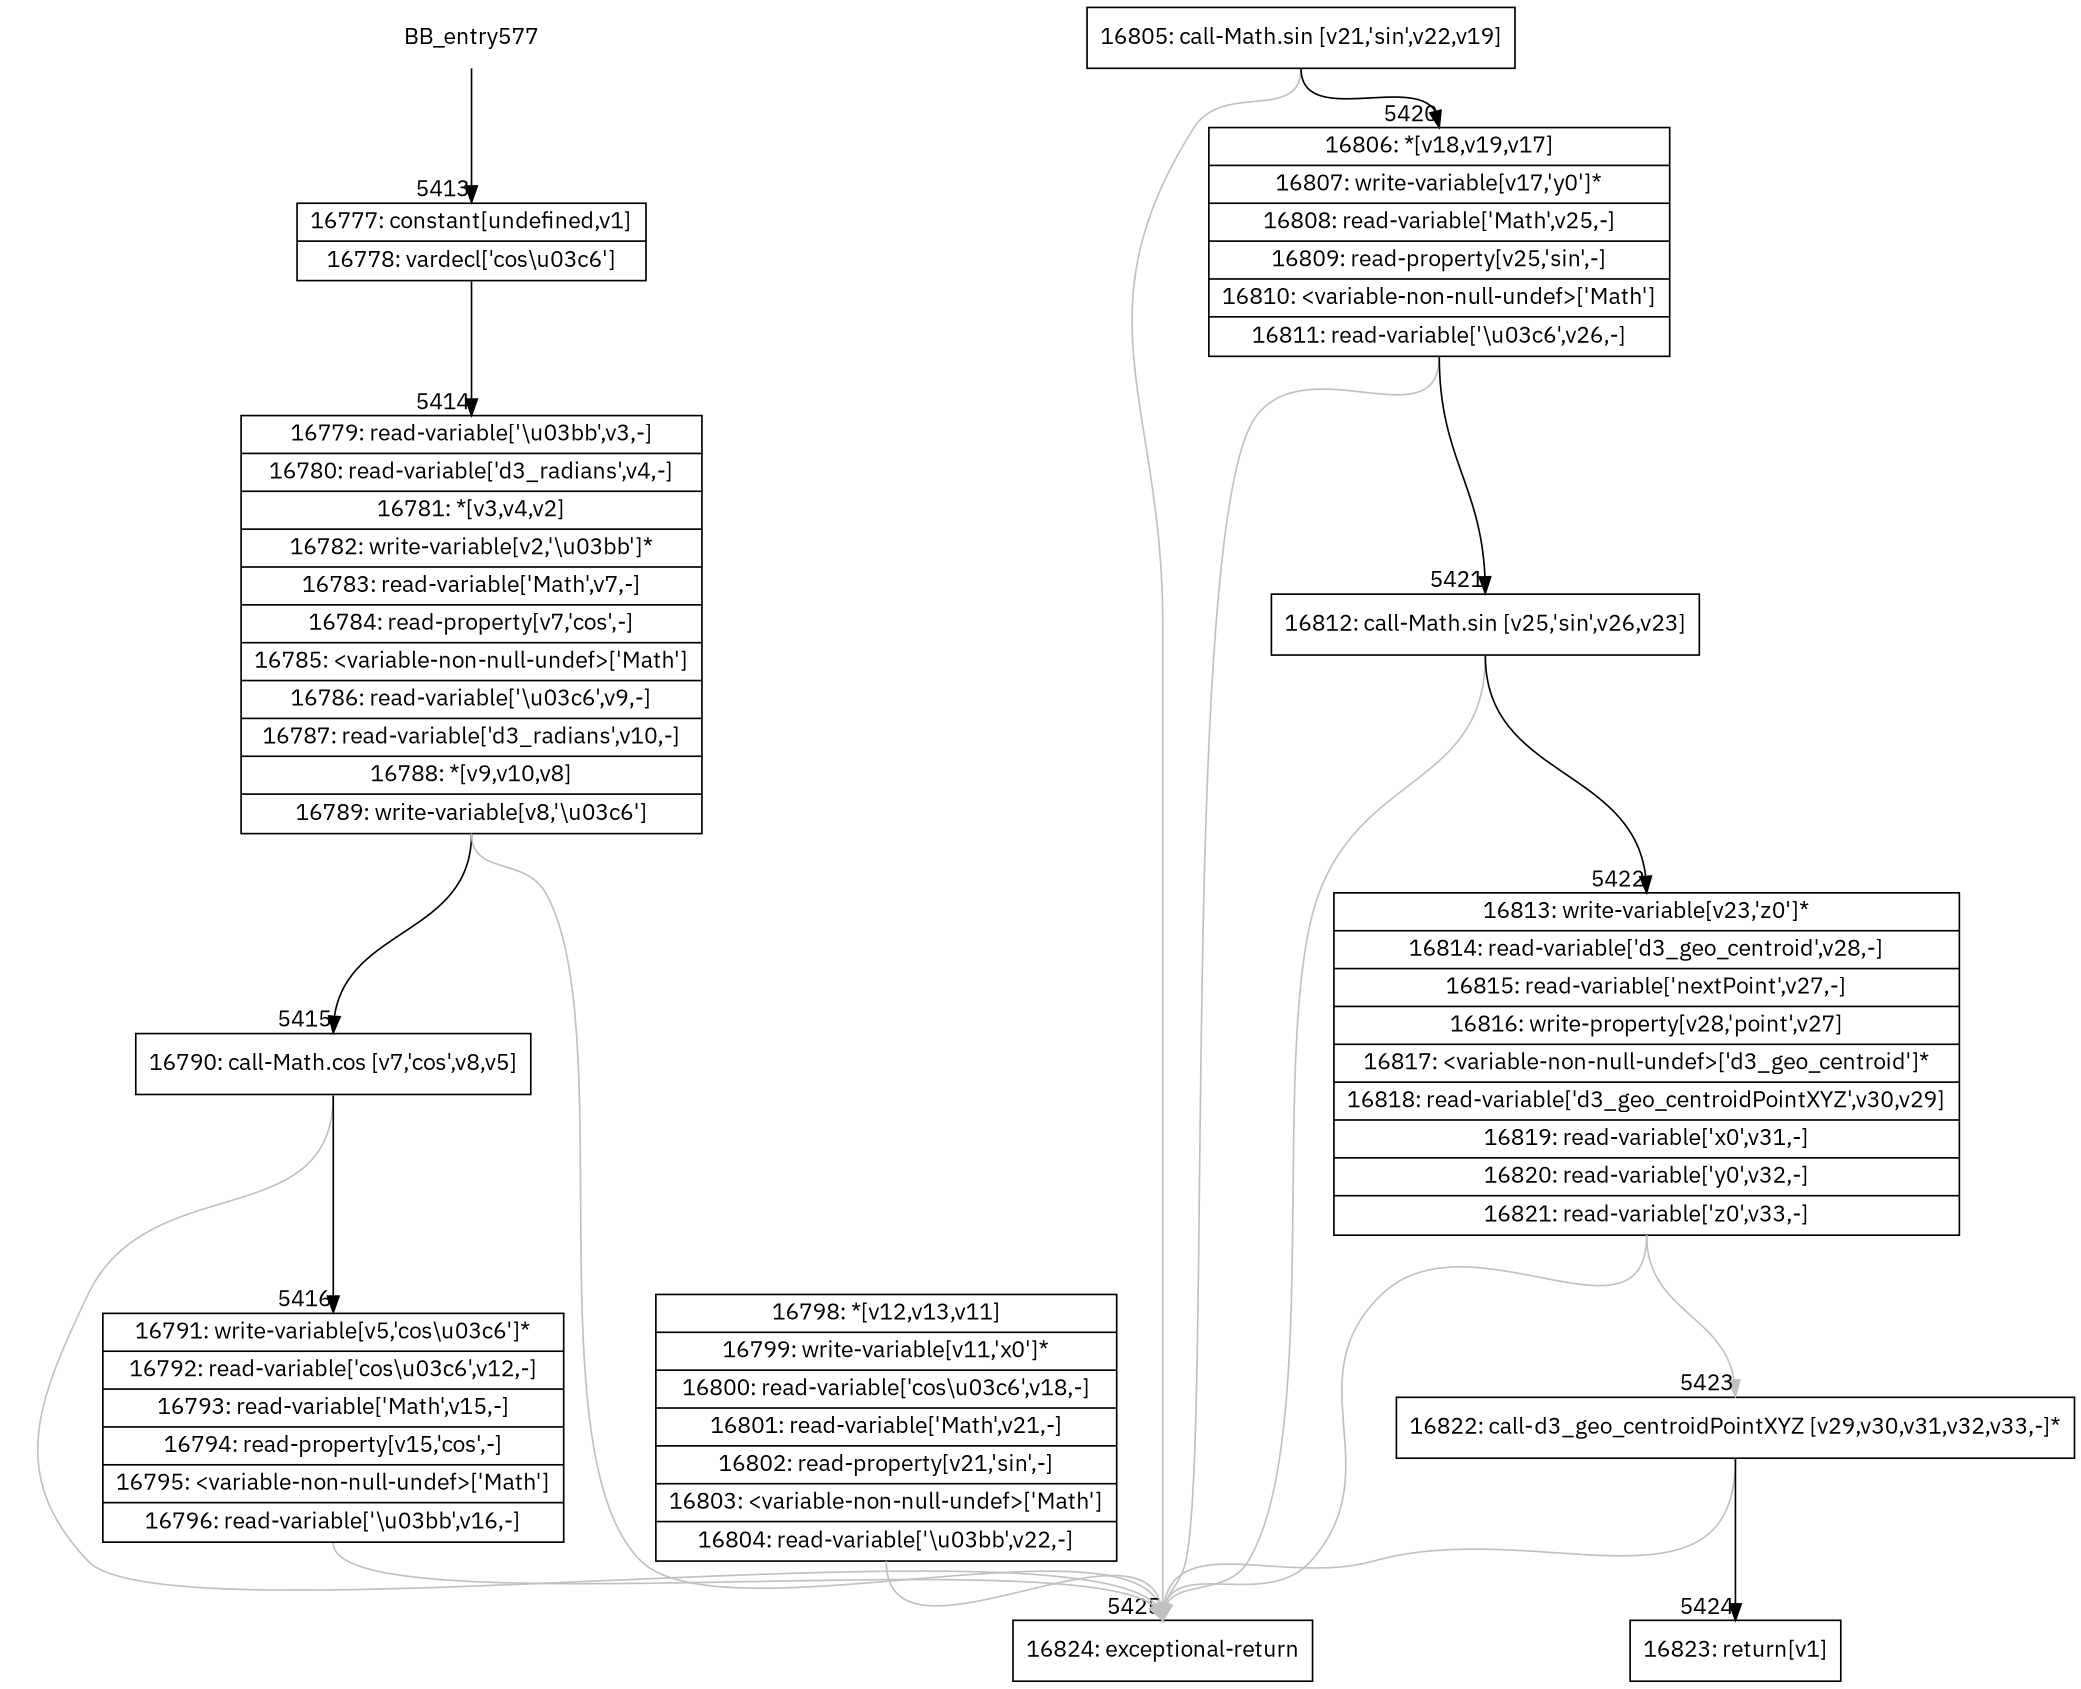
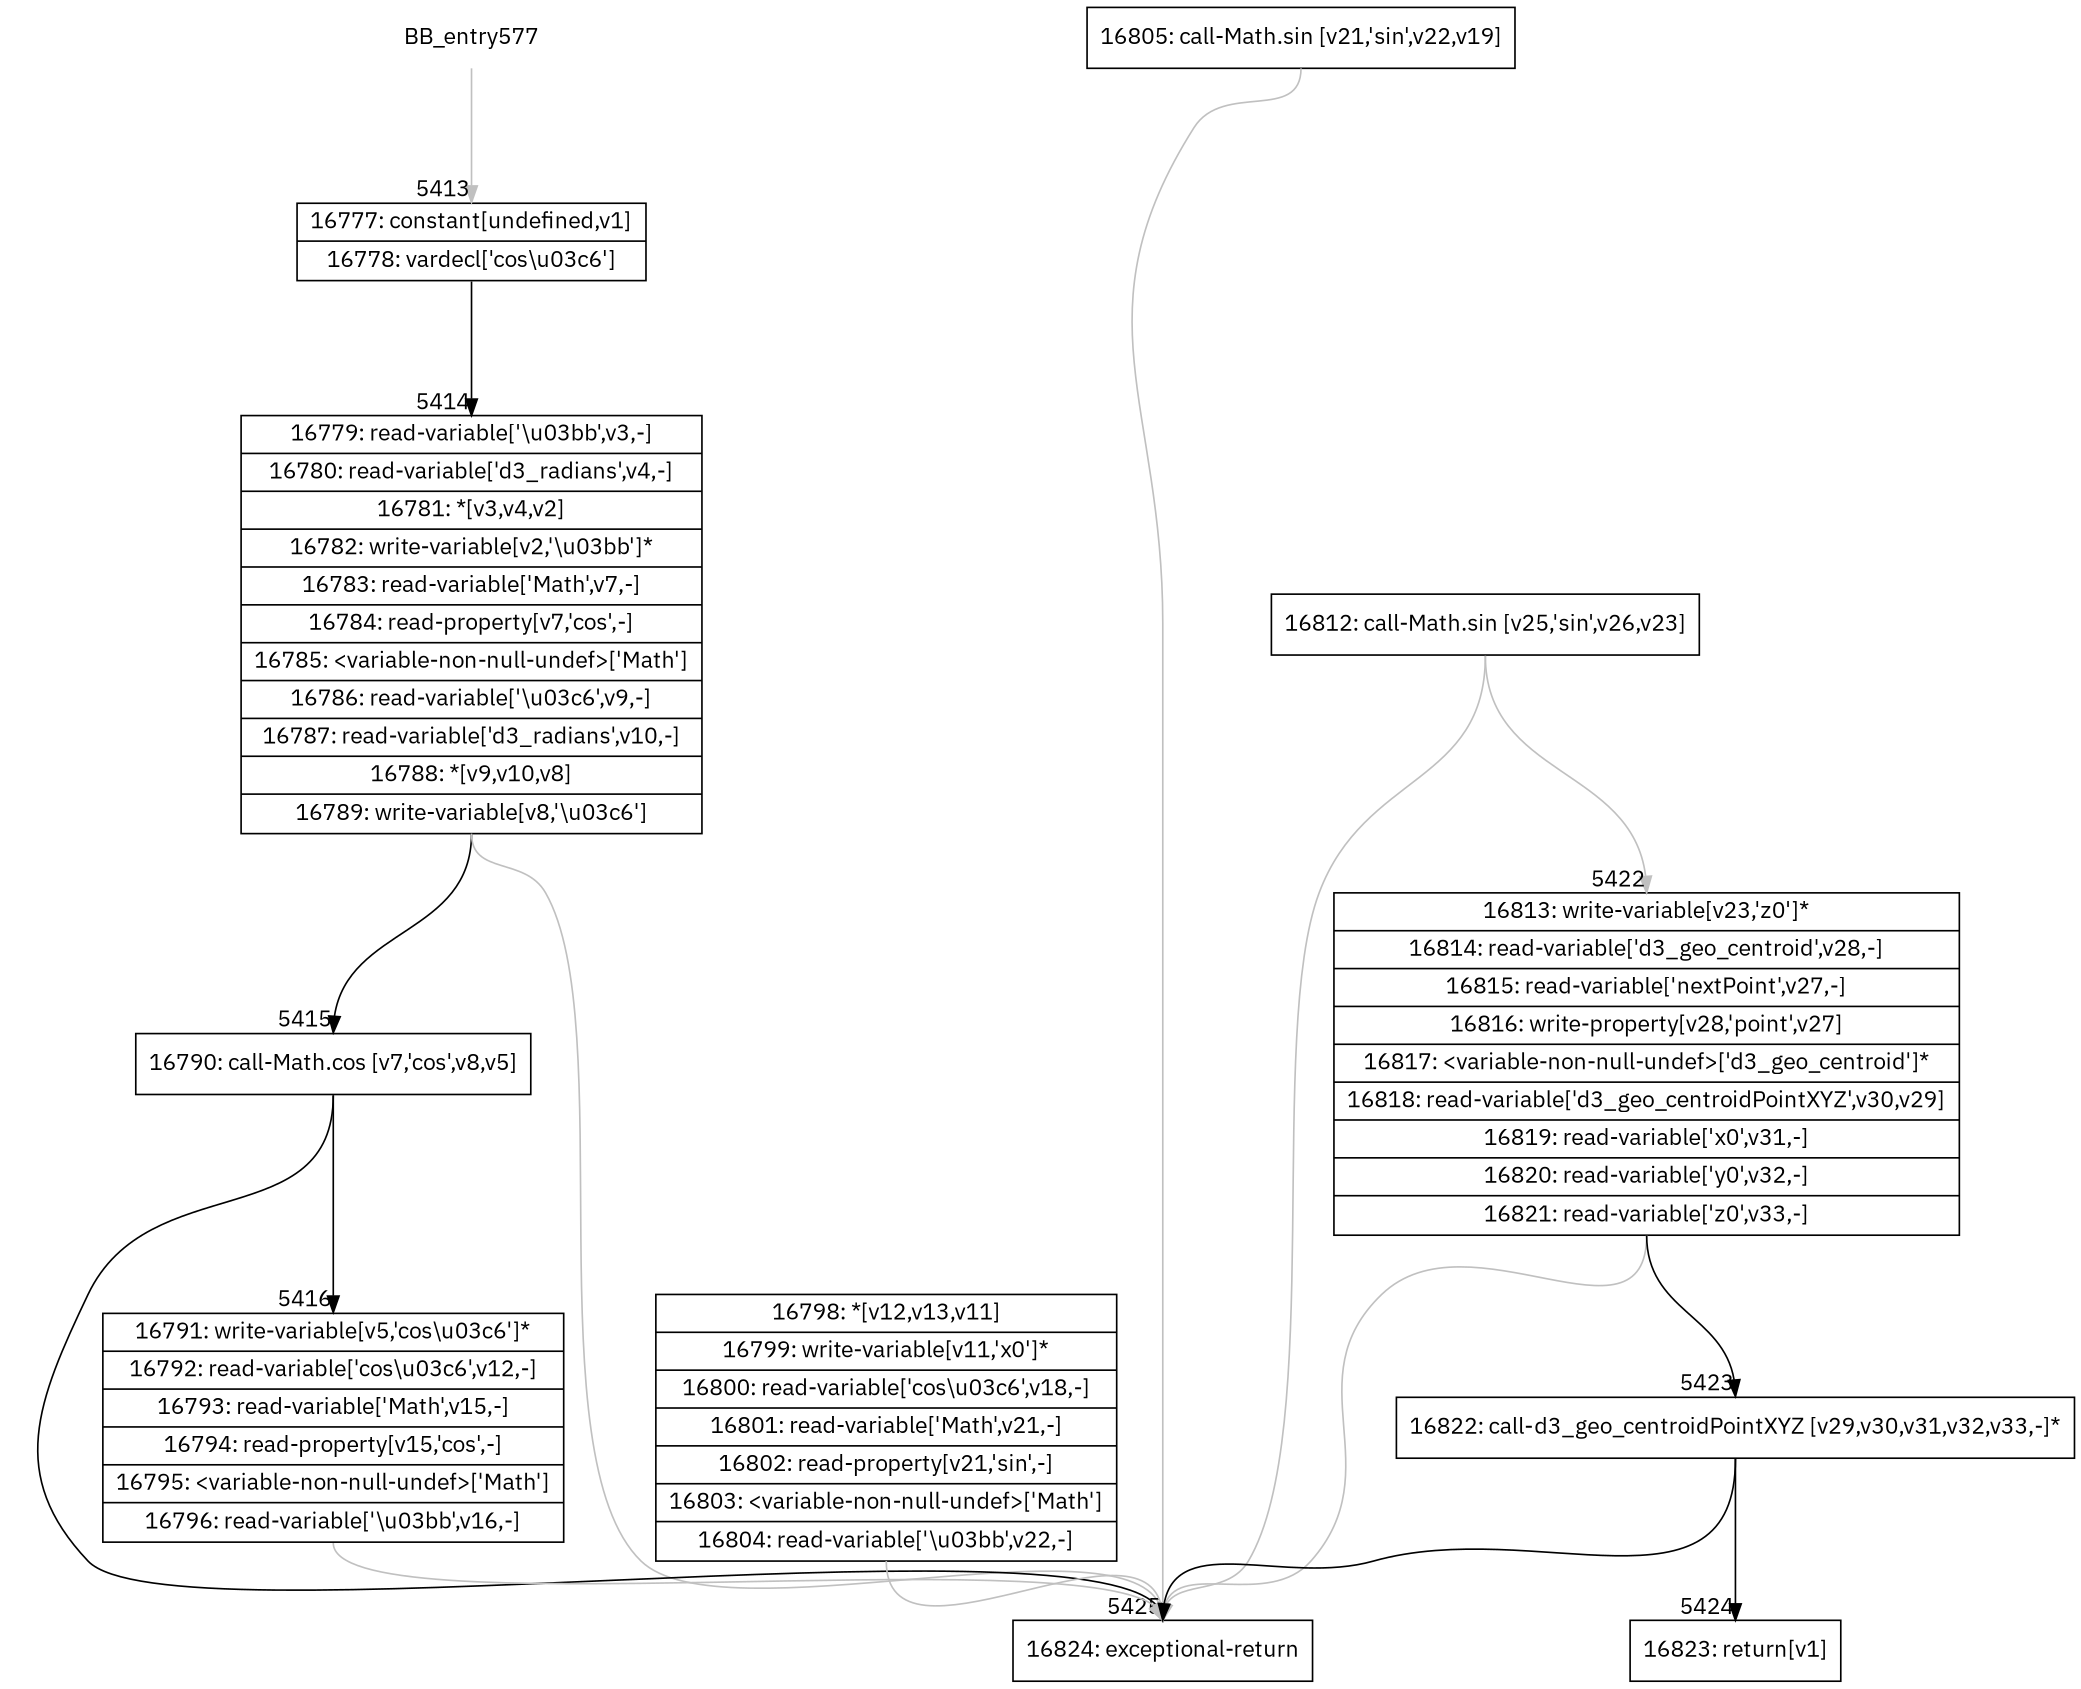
edge "BB_entry577" -> "16777: constant[undefined,v1]": color black -> gray
node "16806: *[v18,v19,v17]": removed
edge "16812: call-Math.sin [v25,'sin',v26,v23]" -> "16813: write-variable[v23,'z0']*": color black -> gray
edge "16813: write-variable[v23,'z0']*" -> "16822: call-d3_geo_centroidPointXYZ [v29,v30,v31,v32,v33,-]*": color gray -> black
edge "16822: call-d3_geo_centroidPointXYZ [v29,v30,v31,v32,v33,-]*" -> "16824: exceptional-return": color gray -> black
edge "16790: call-Math.cos [v7,'cos',v8,v5]" -> "16824: exceptional-return": color gray -> black
